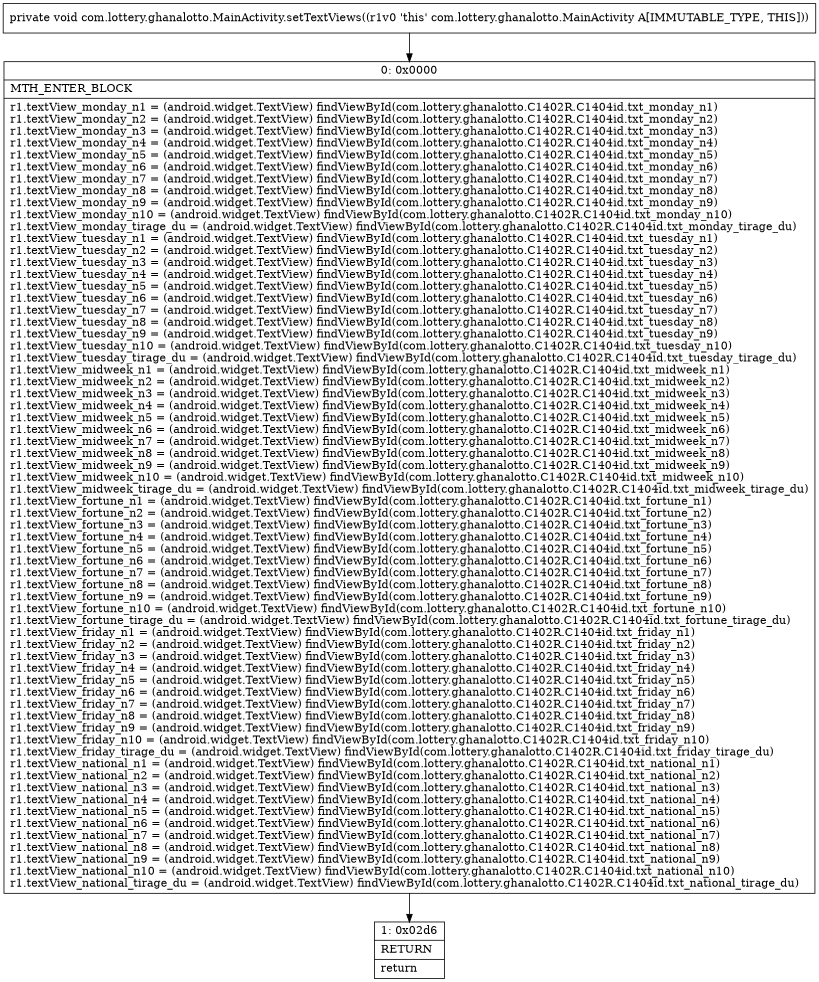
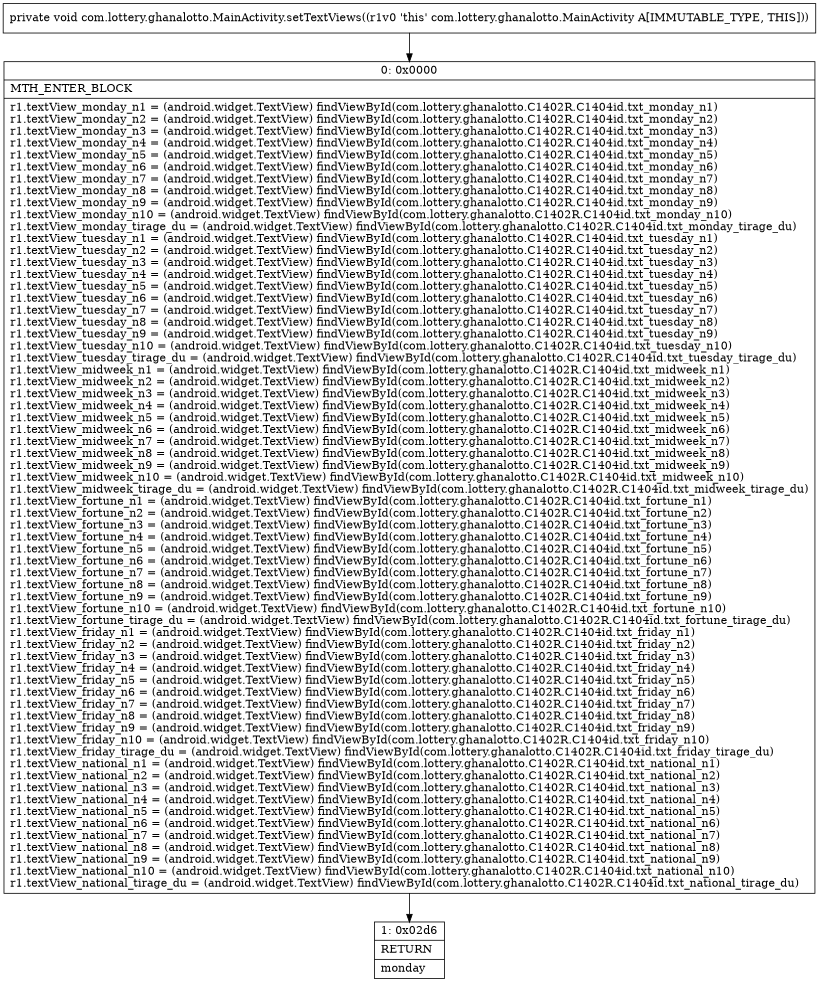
node "1: 0x02d6": text "return" -> "monday"
